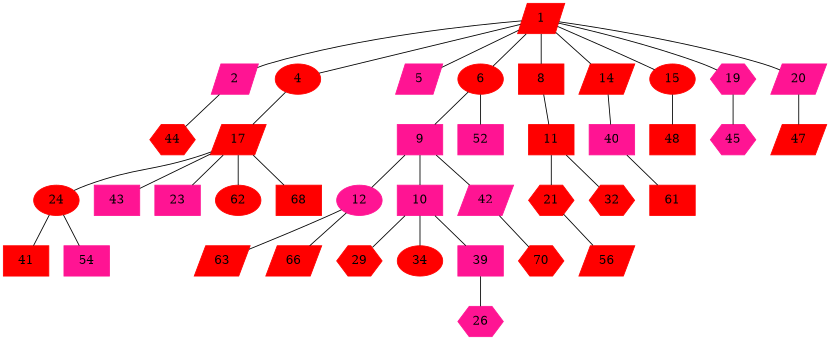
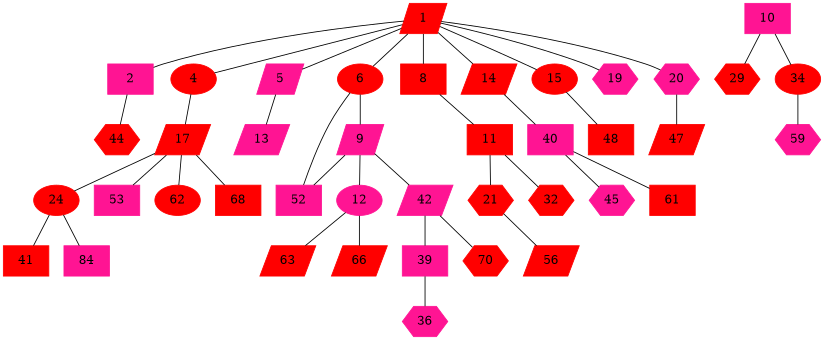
node "2": shape parallelogram -> box
node "20": shape parallelogram -> hexagon
edge "19" -- "45": now "40" -- "45"
node "13": added
node "9": shape box -> parallelogram
node "59": added
edge "9" -- "10": now "9" -- "52"
node "43": removed
node "23": label "23" -> "53"
edge "10" -- "39": now "42" -- "39"
node "54": label "54" -> "84"
node "26": label "26" -> "36"
